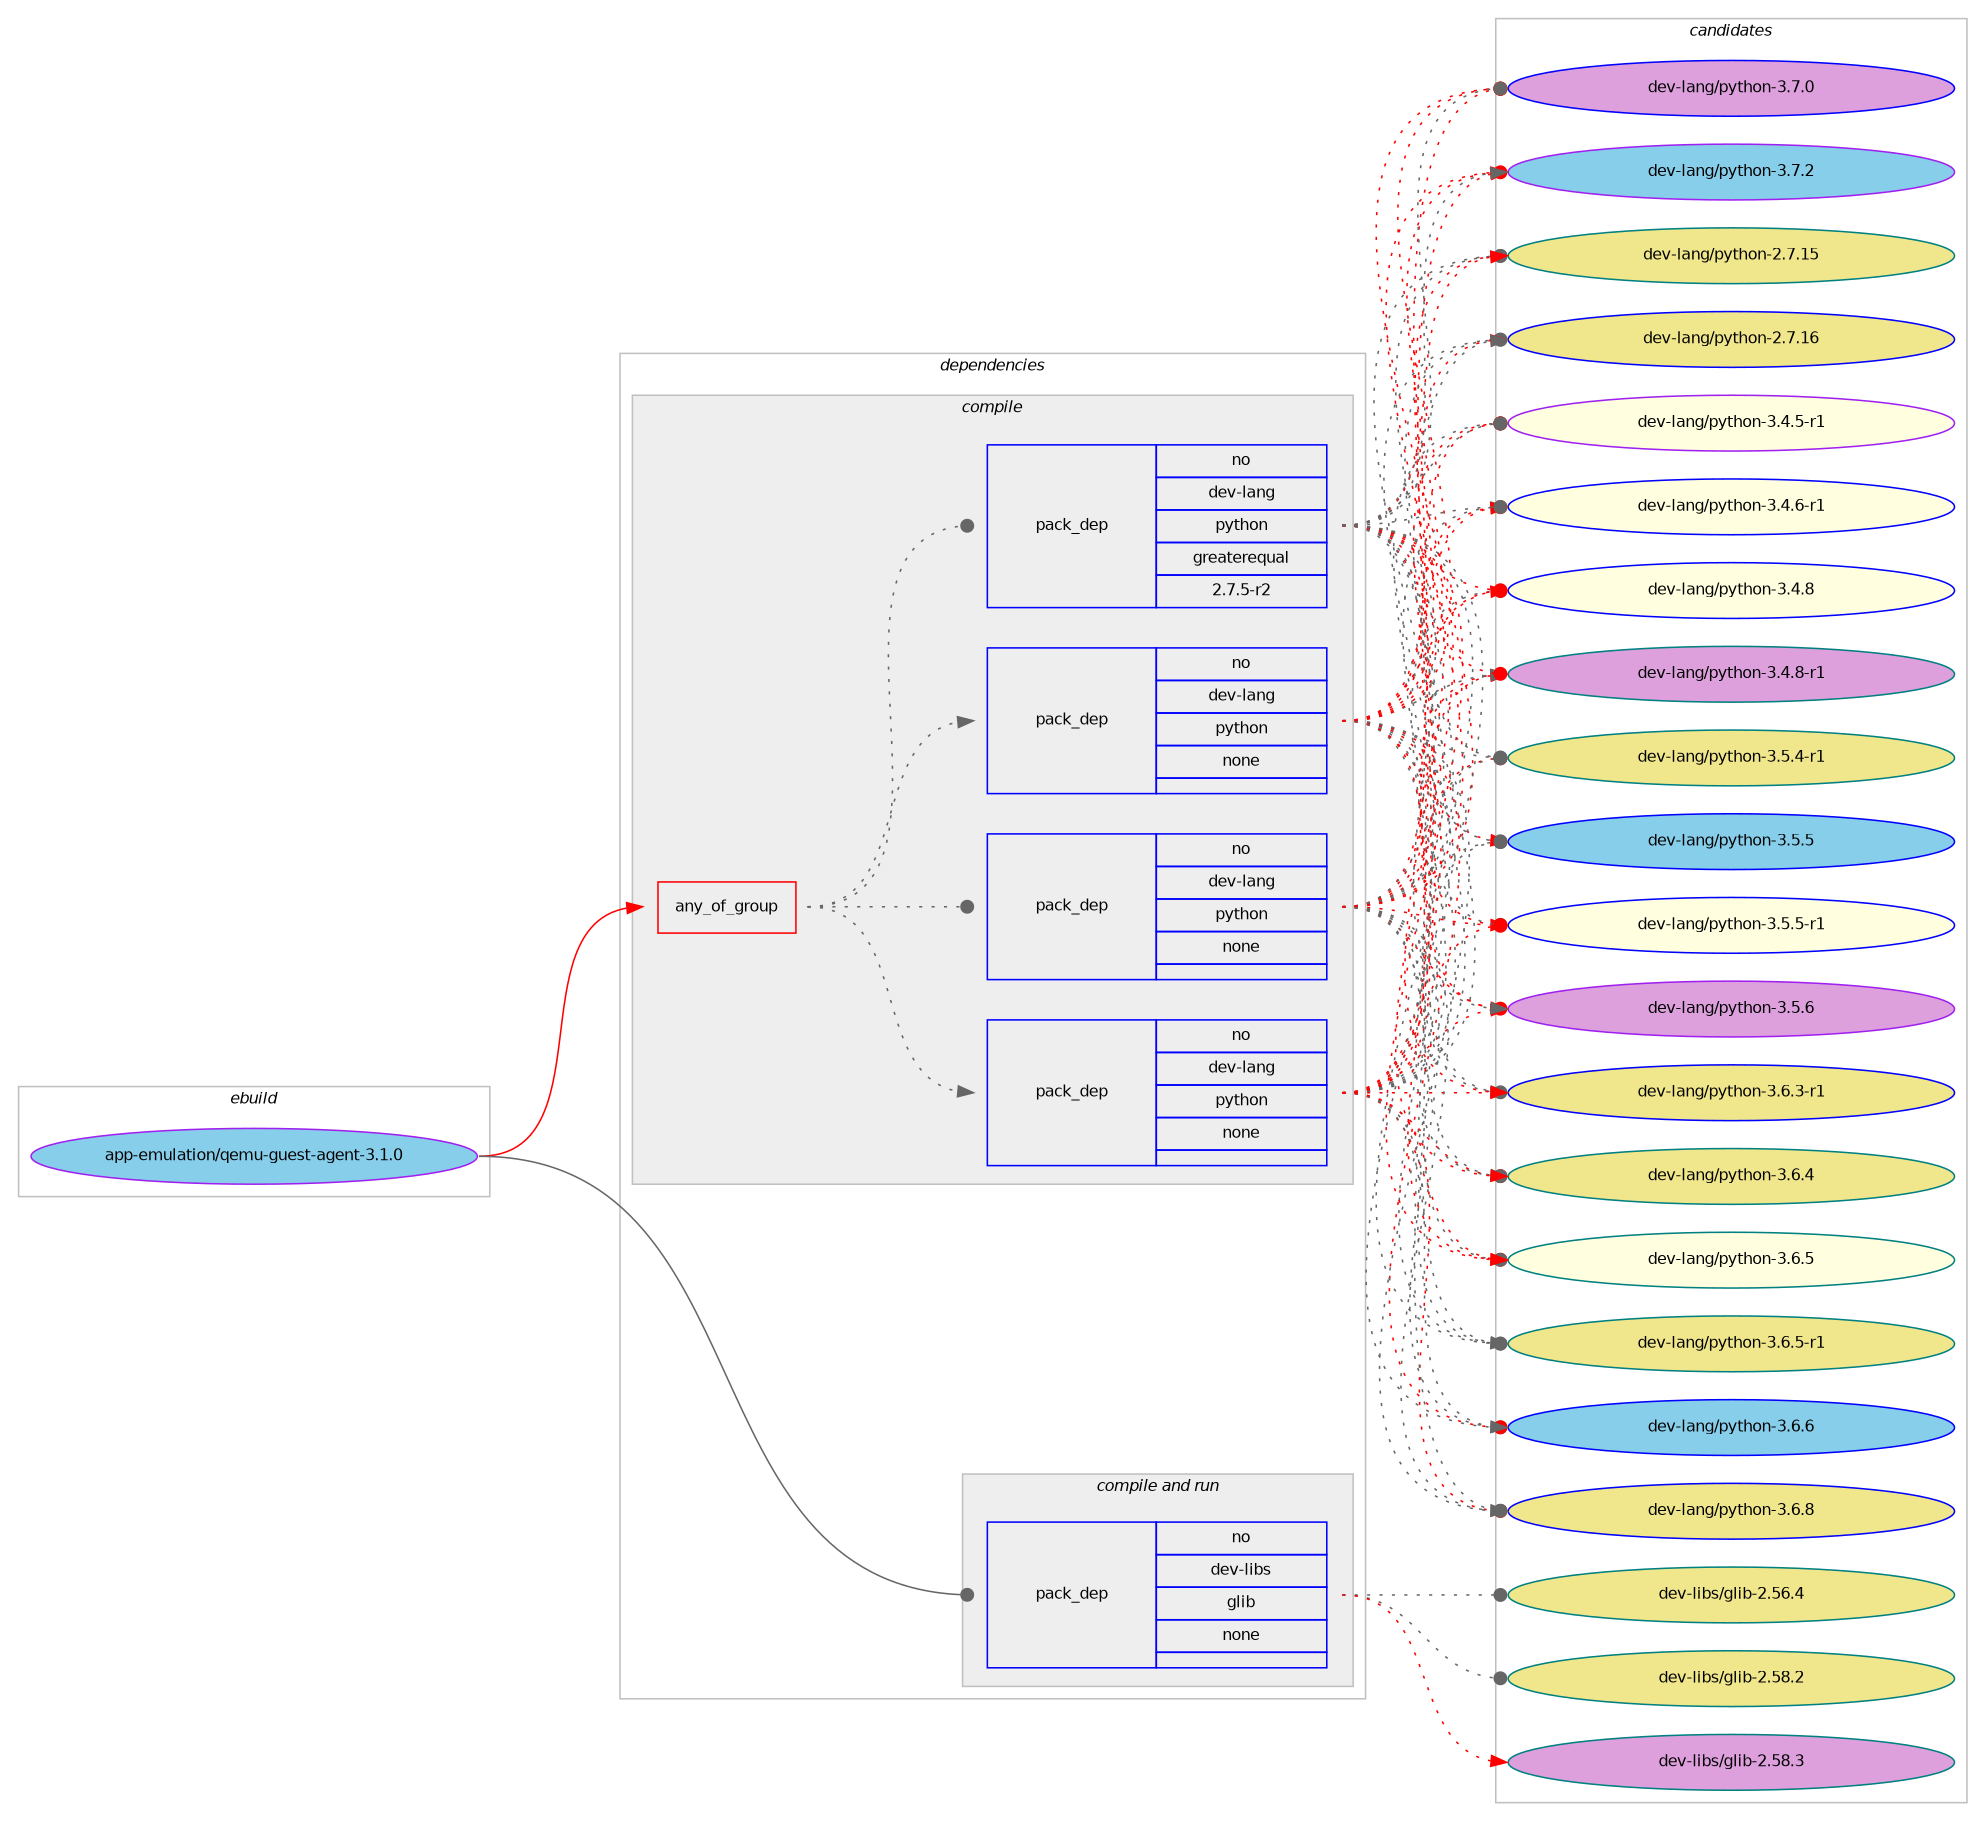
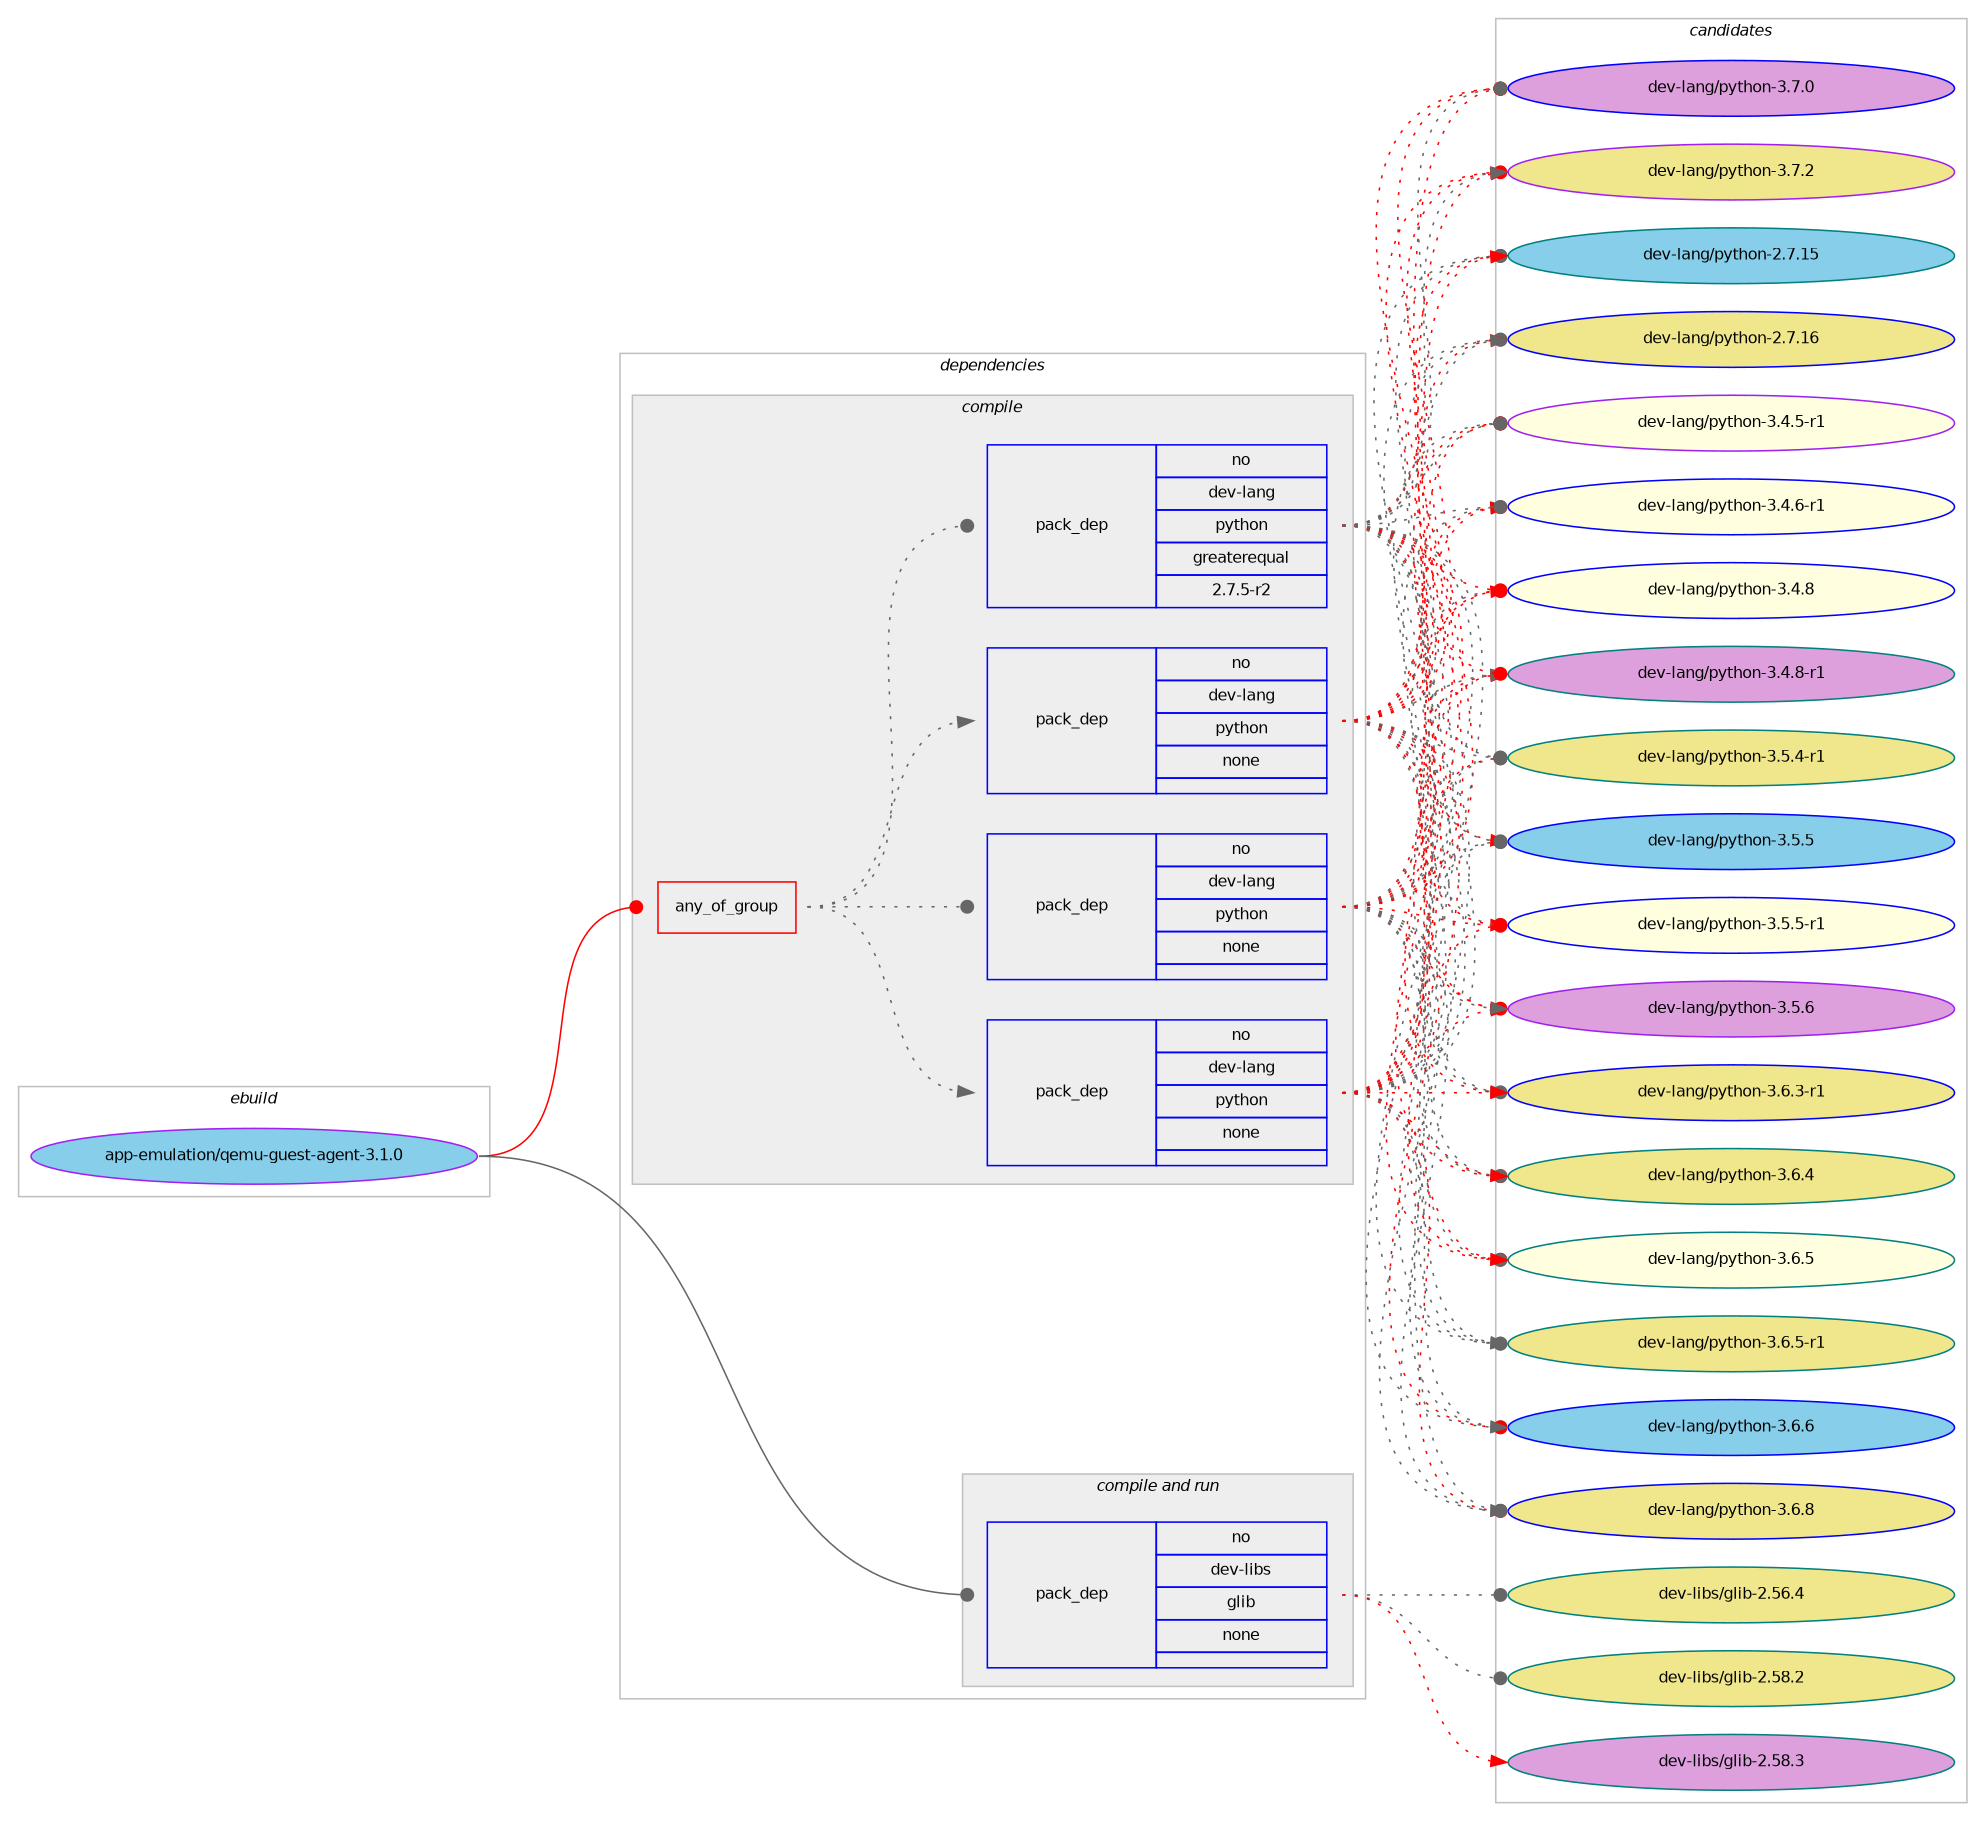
node "dev-lang/python-3.7.2": fillcolor skyblue -> khaki
node "dev-lang/python-2.7.15": fillcolor khaki -> skyblue
edge "app-emulation/qemu-guest-agent-3.1.0" -> "any_of_group": arrowhead normal -> dot
